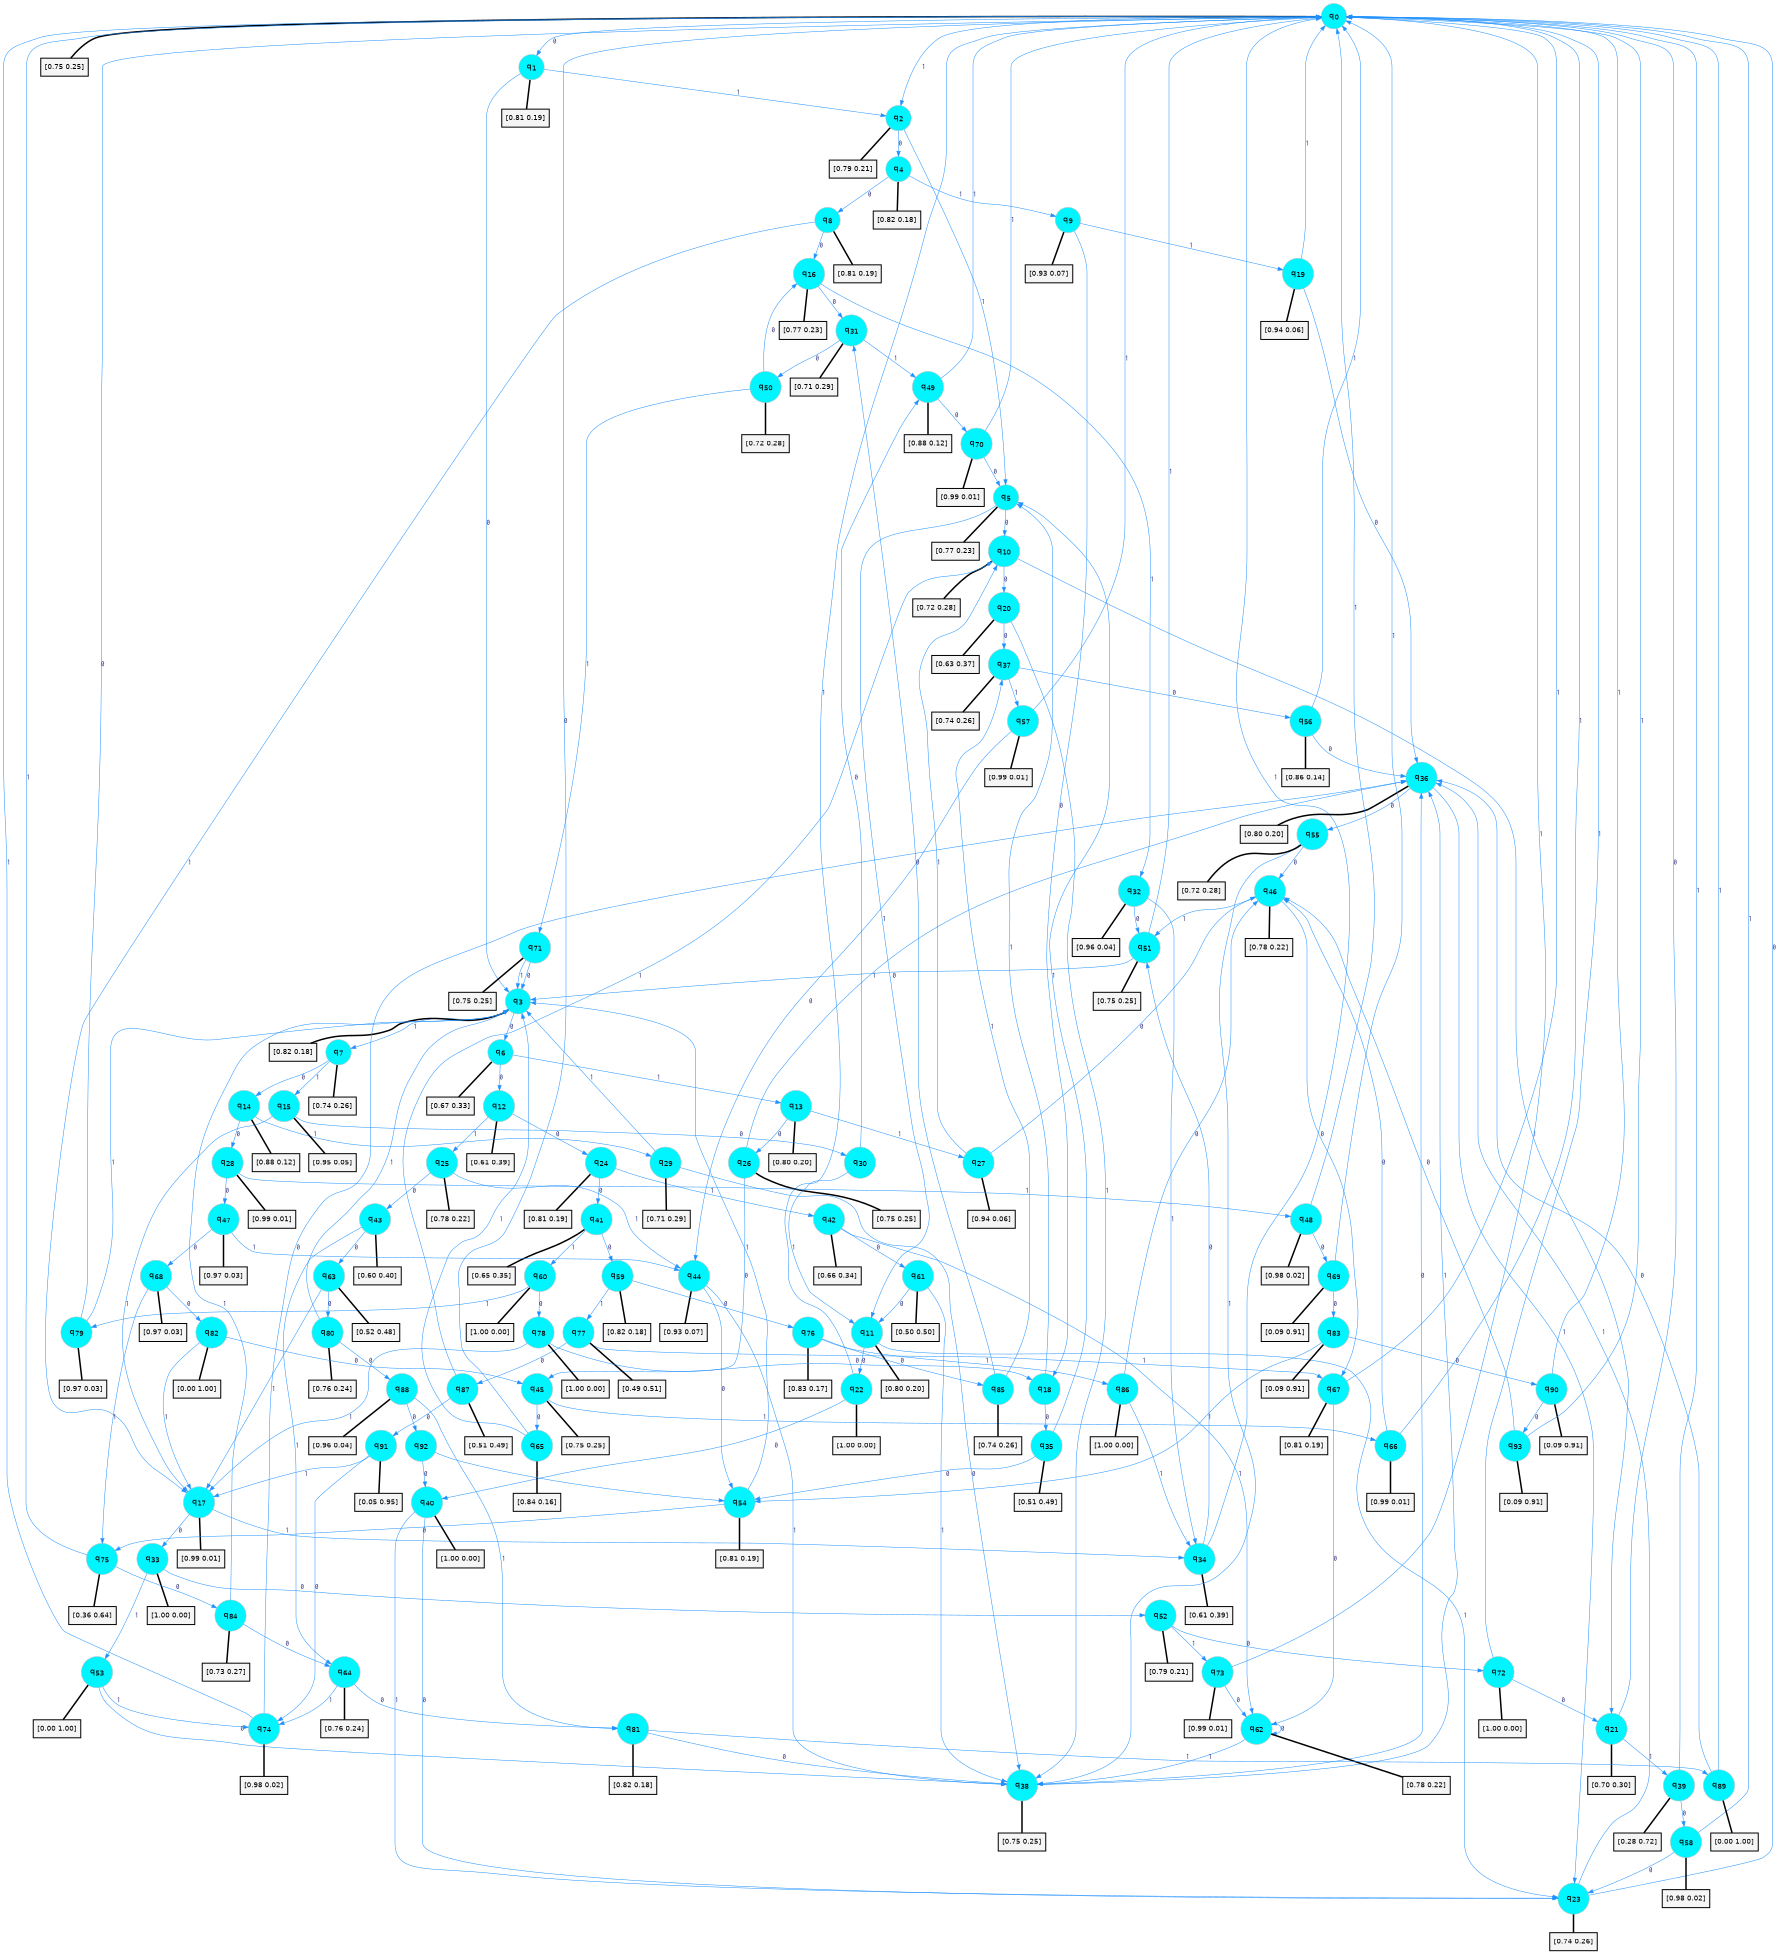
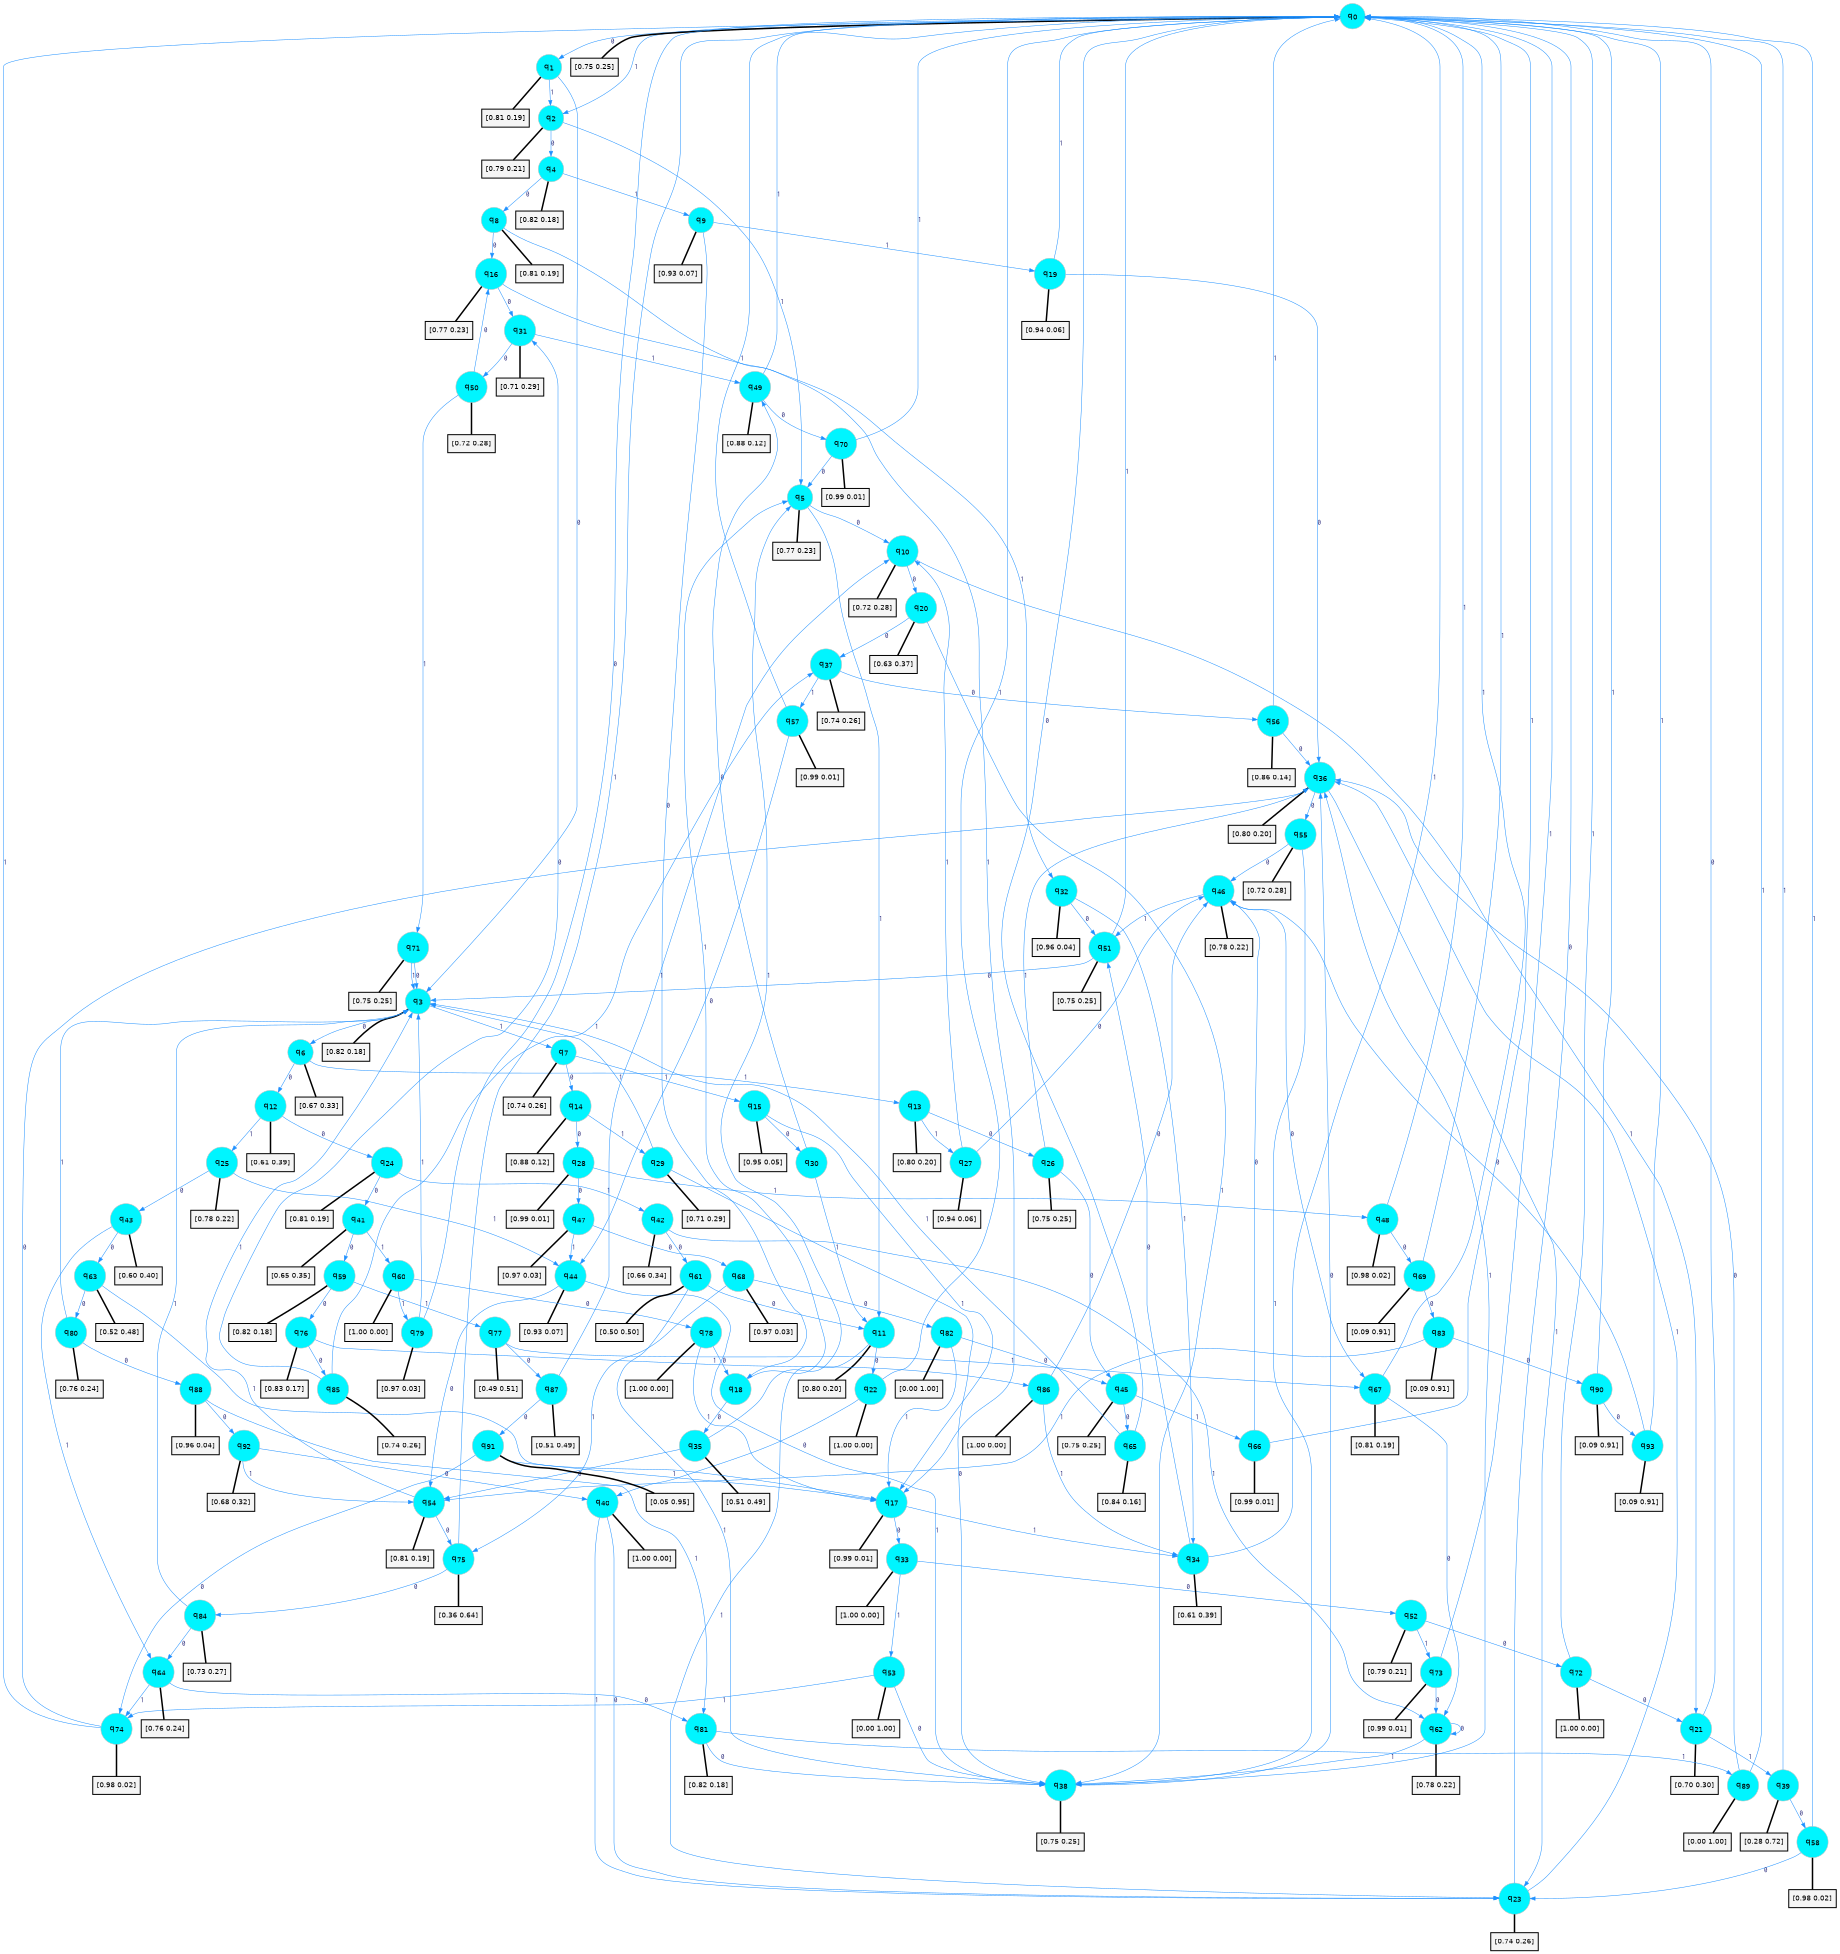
node "[0.68 0.32]": added
